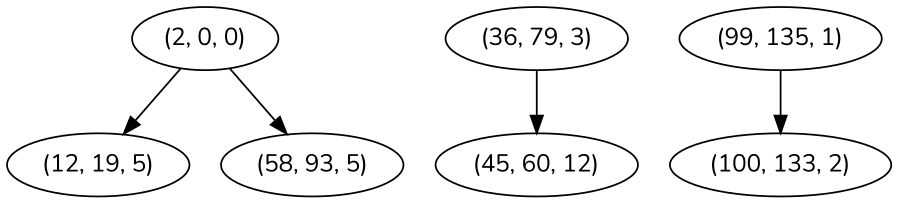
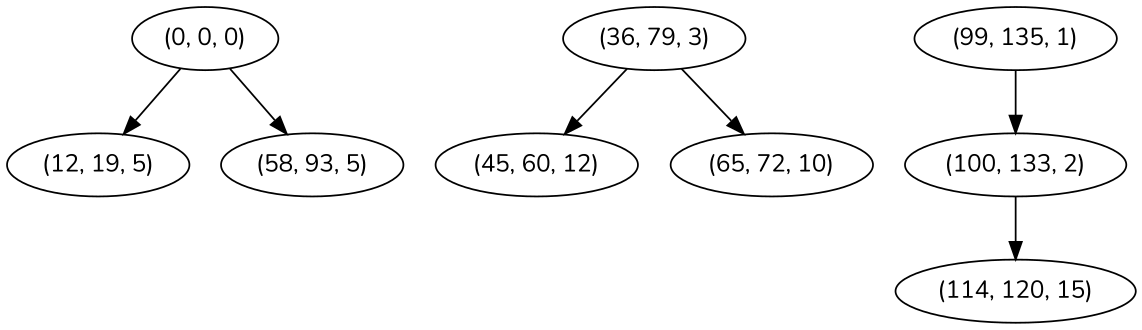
node "(2, 0, 0)": label "(2, 0, 0)" -> "(0, 0, 0)"
node "(65, 72, 10)": added
node "(114, 120, 15)": added
